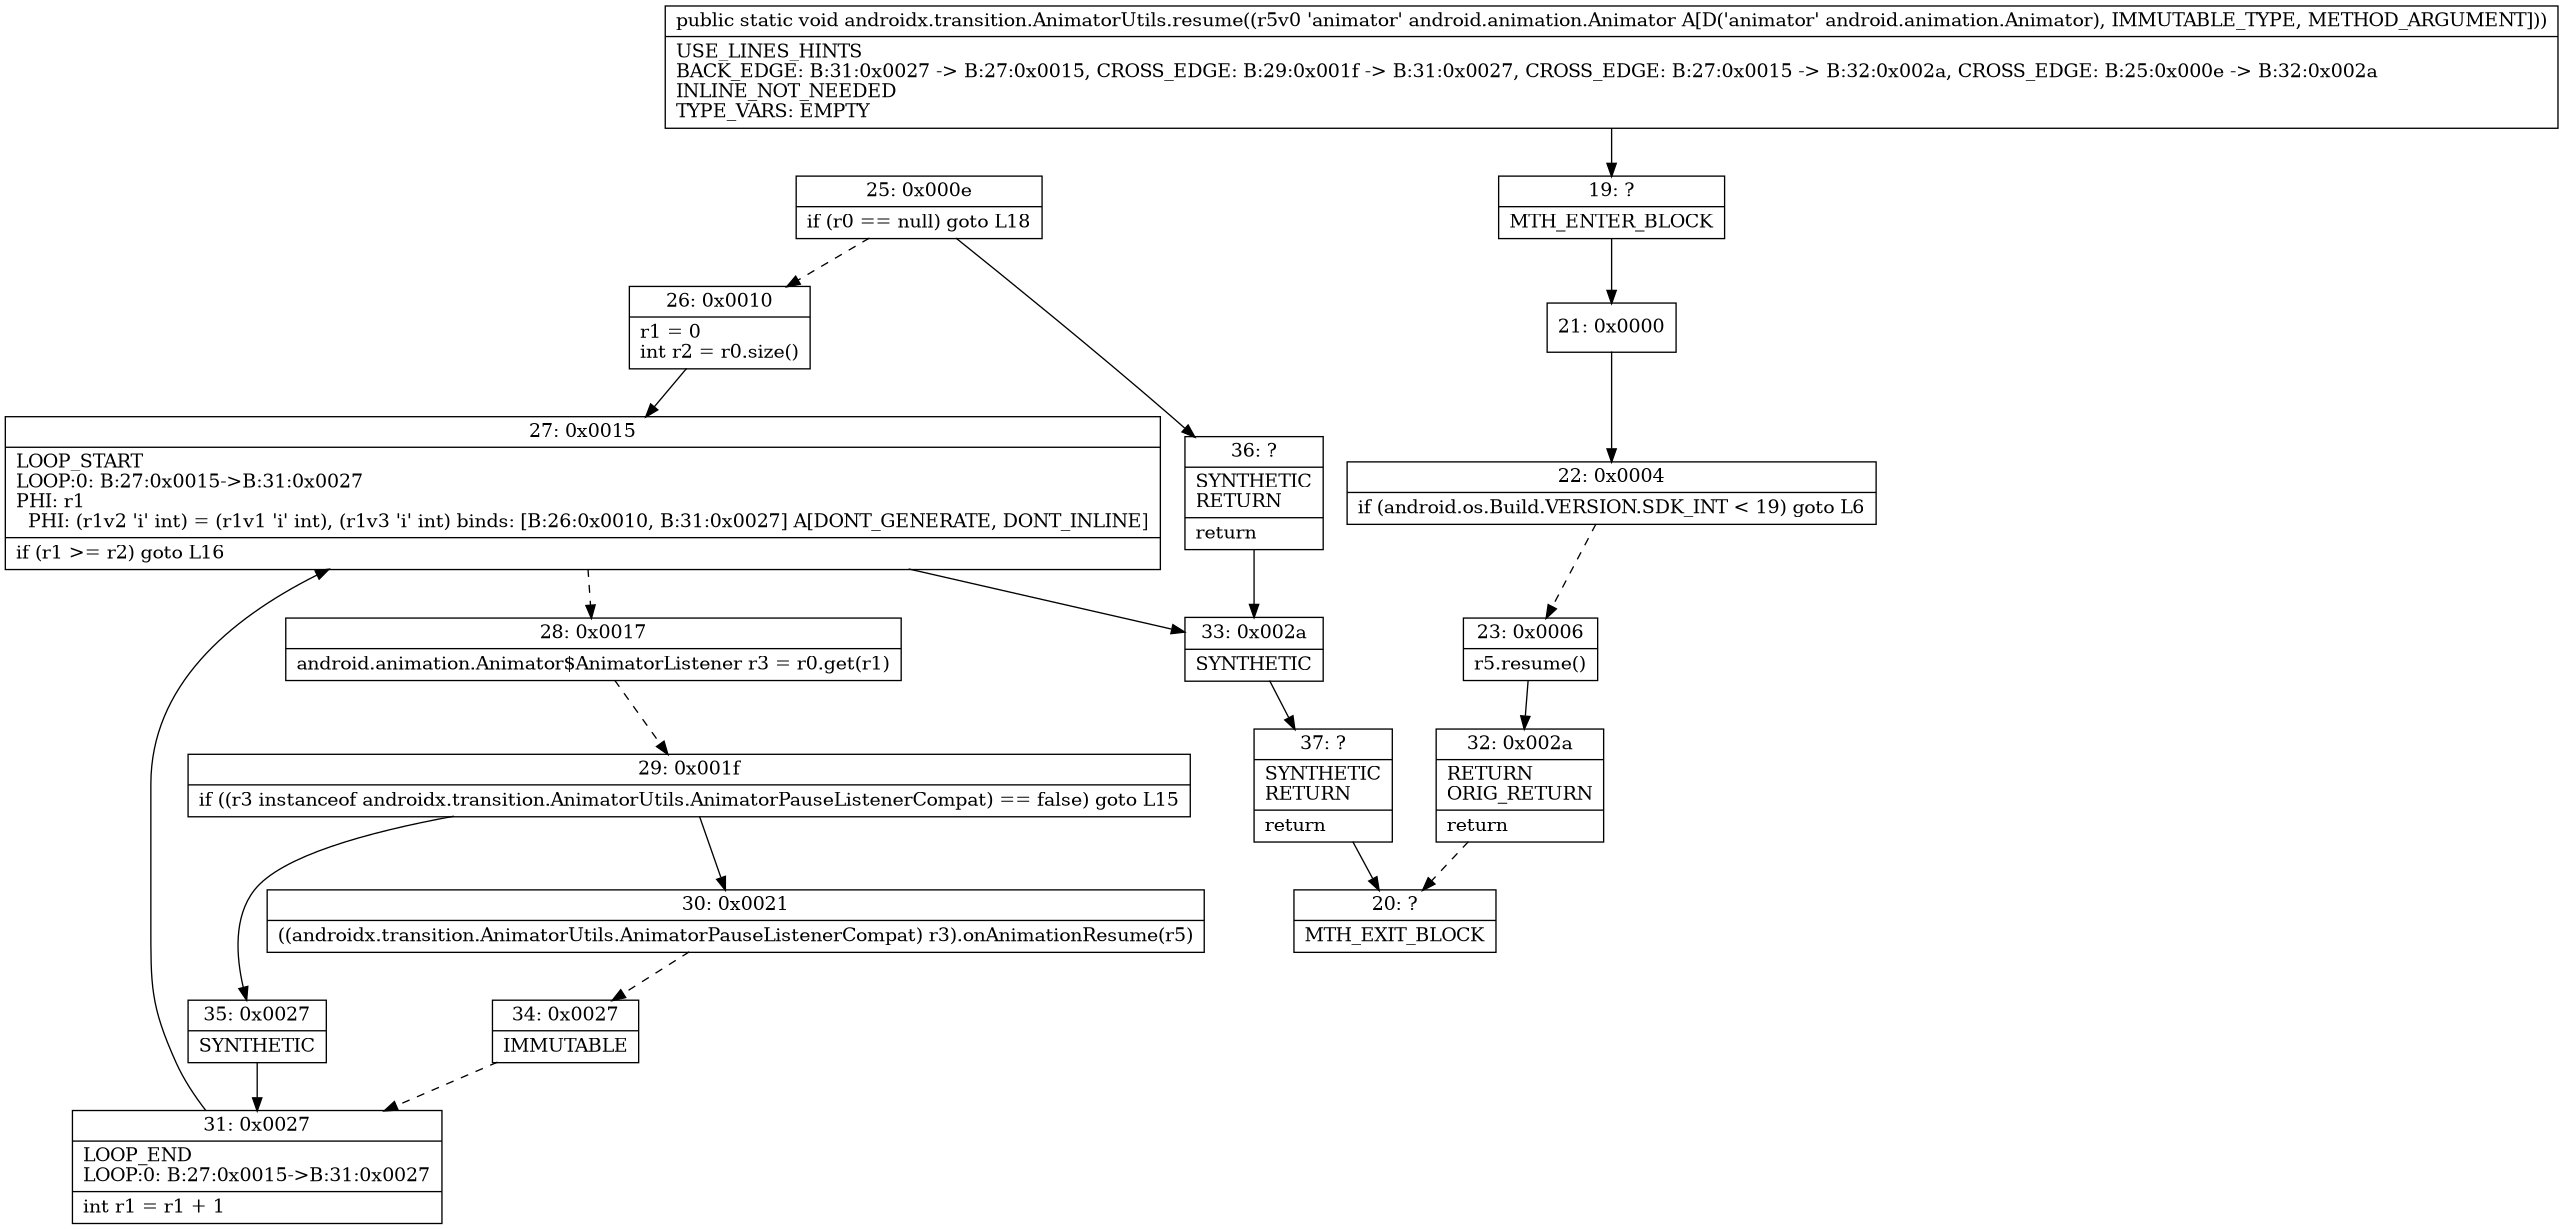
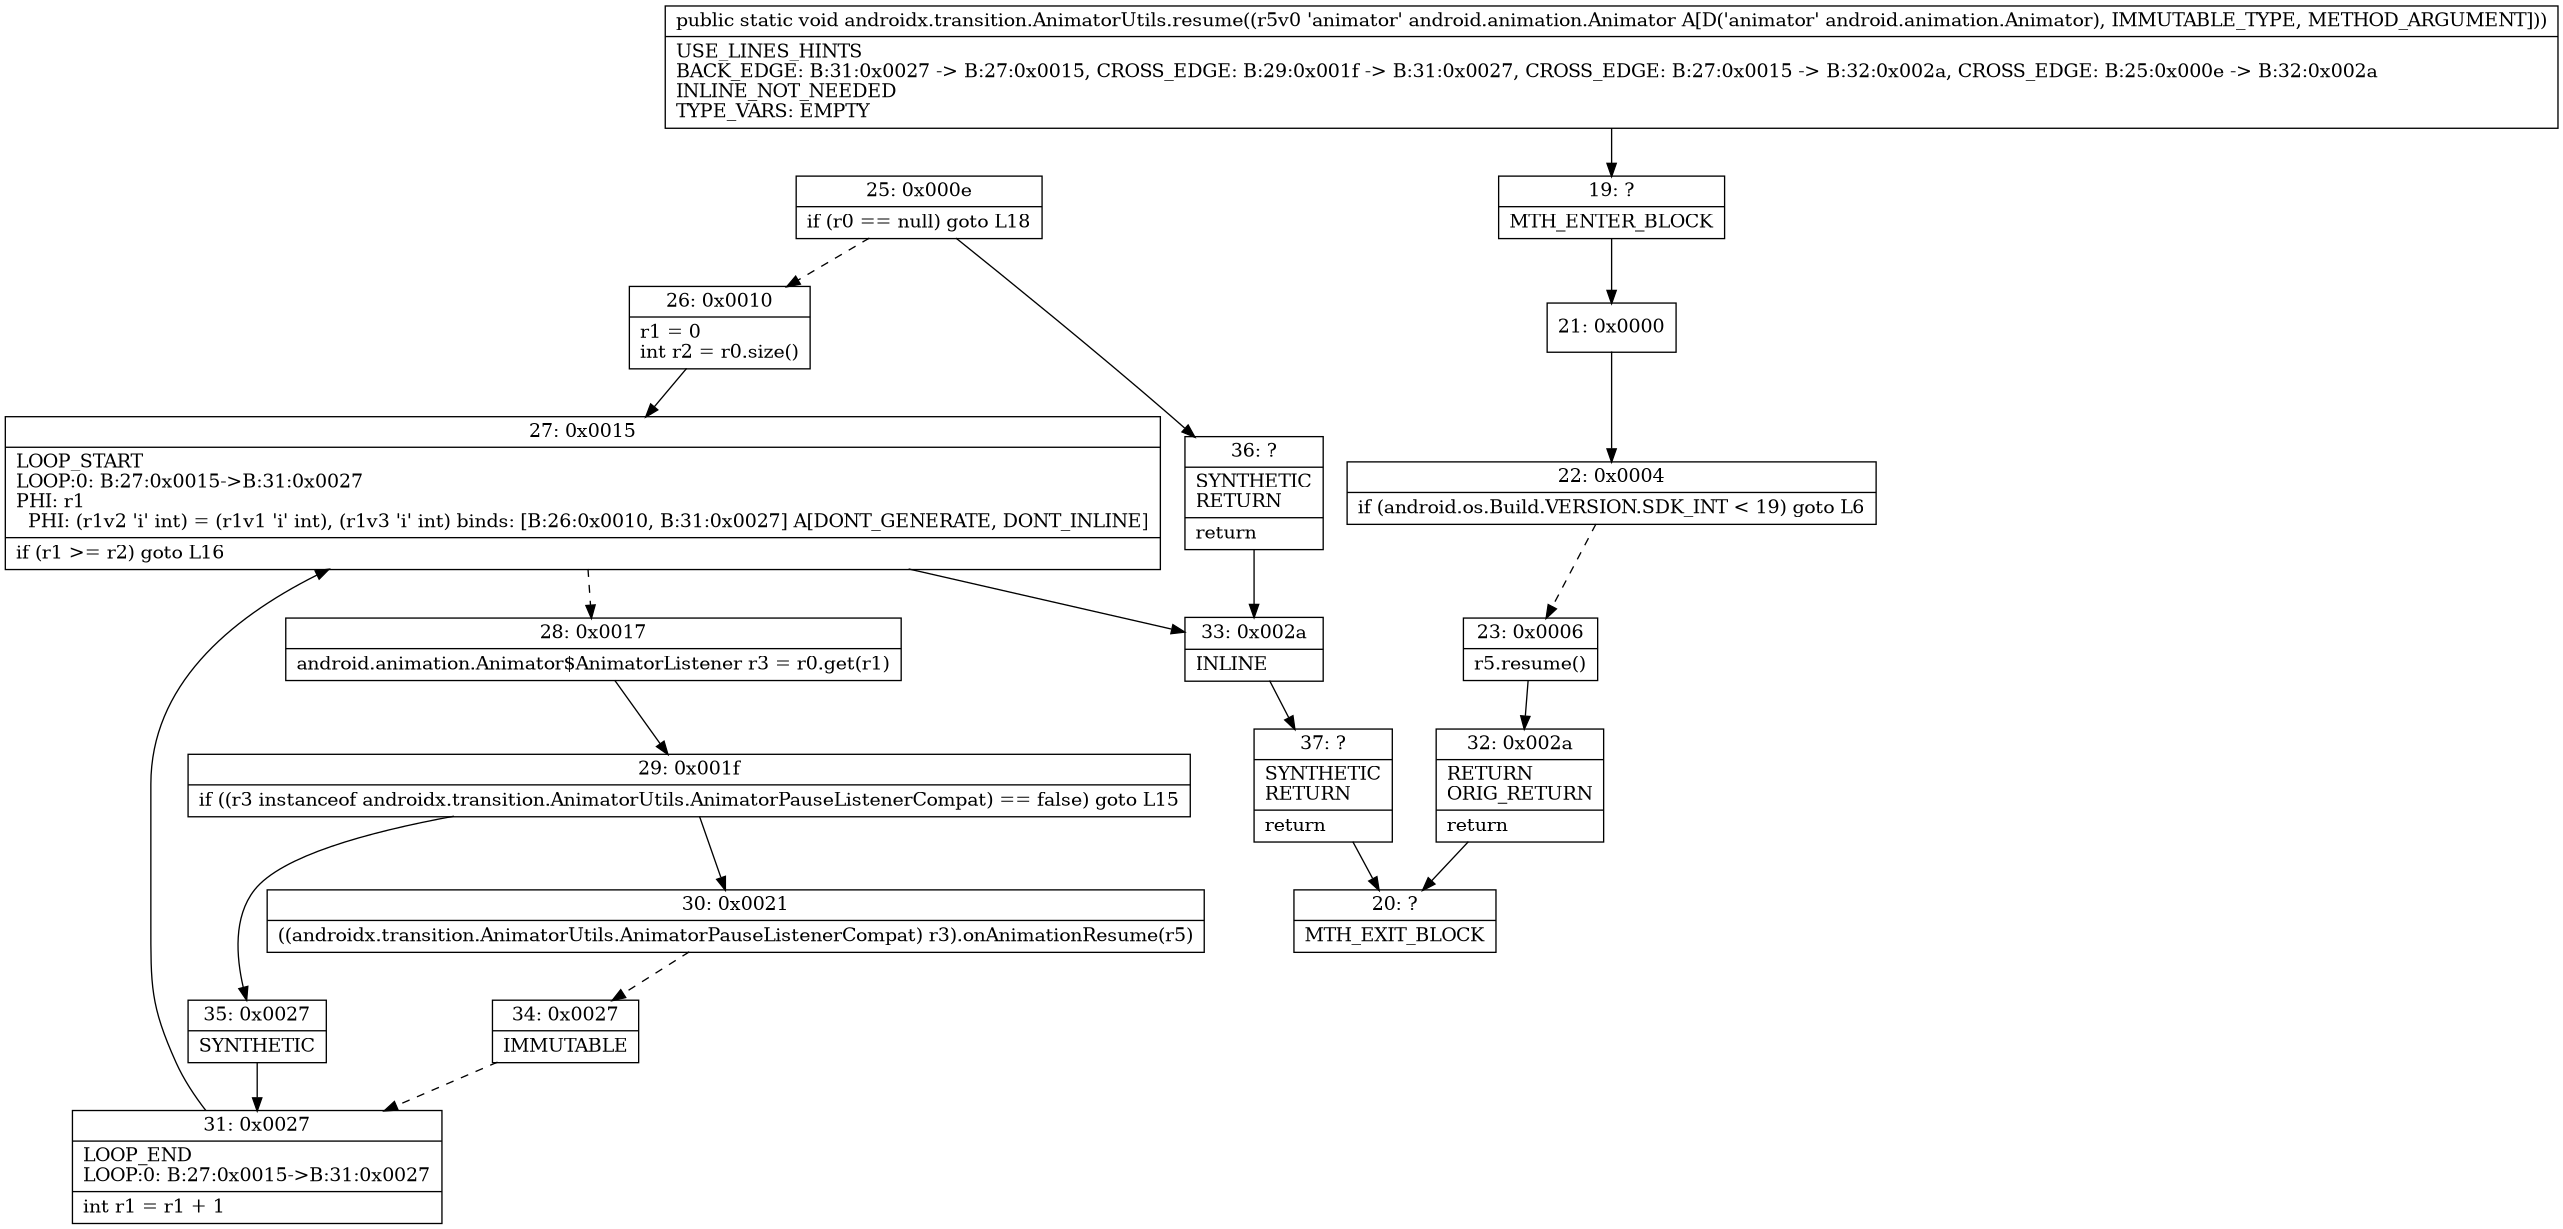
node "33: 0x002a": text "SYNTHETIC" -> "INLINE"
edge "28: 0x0017" -> "29: 0x001f": style dashed -> solid
edge "32: 0x002a" -> "20: ?": style dashed -> solid
